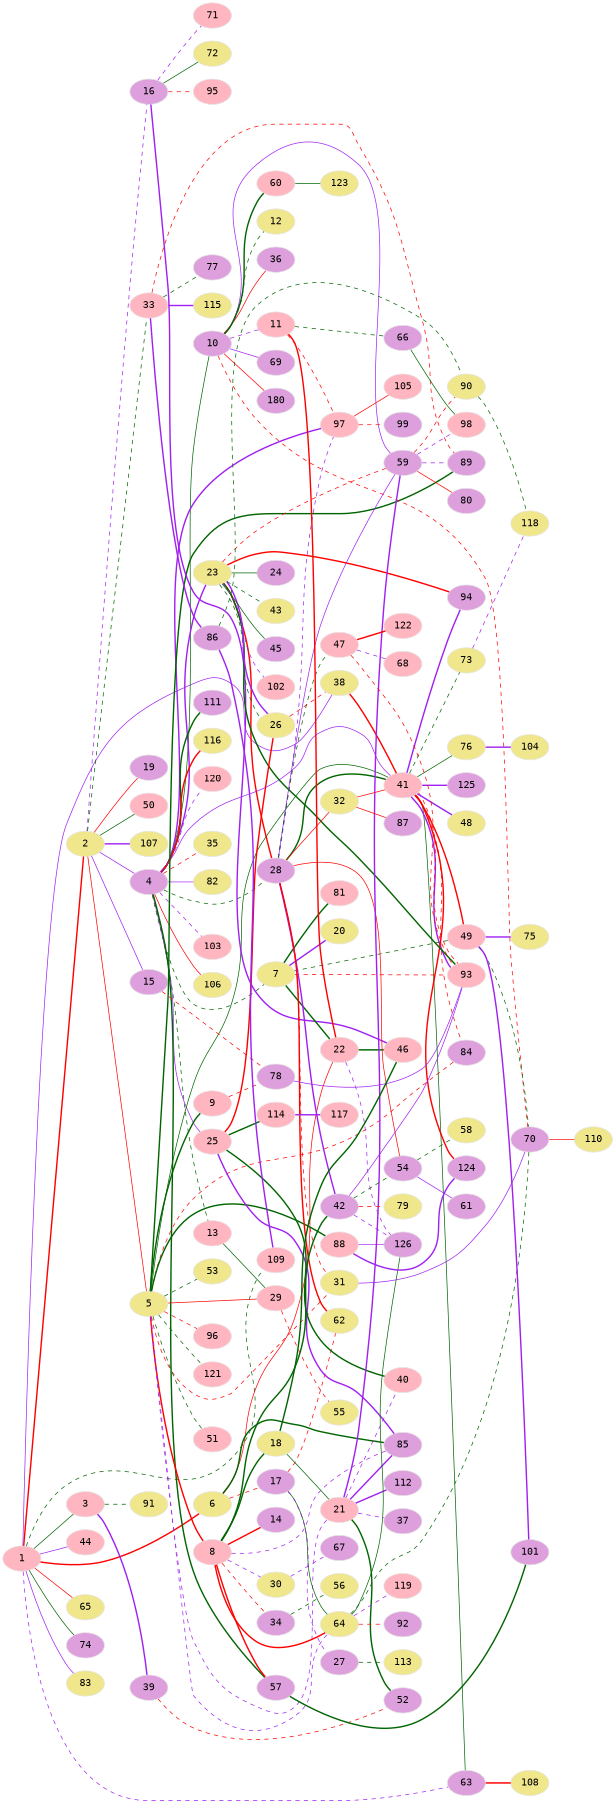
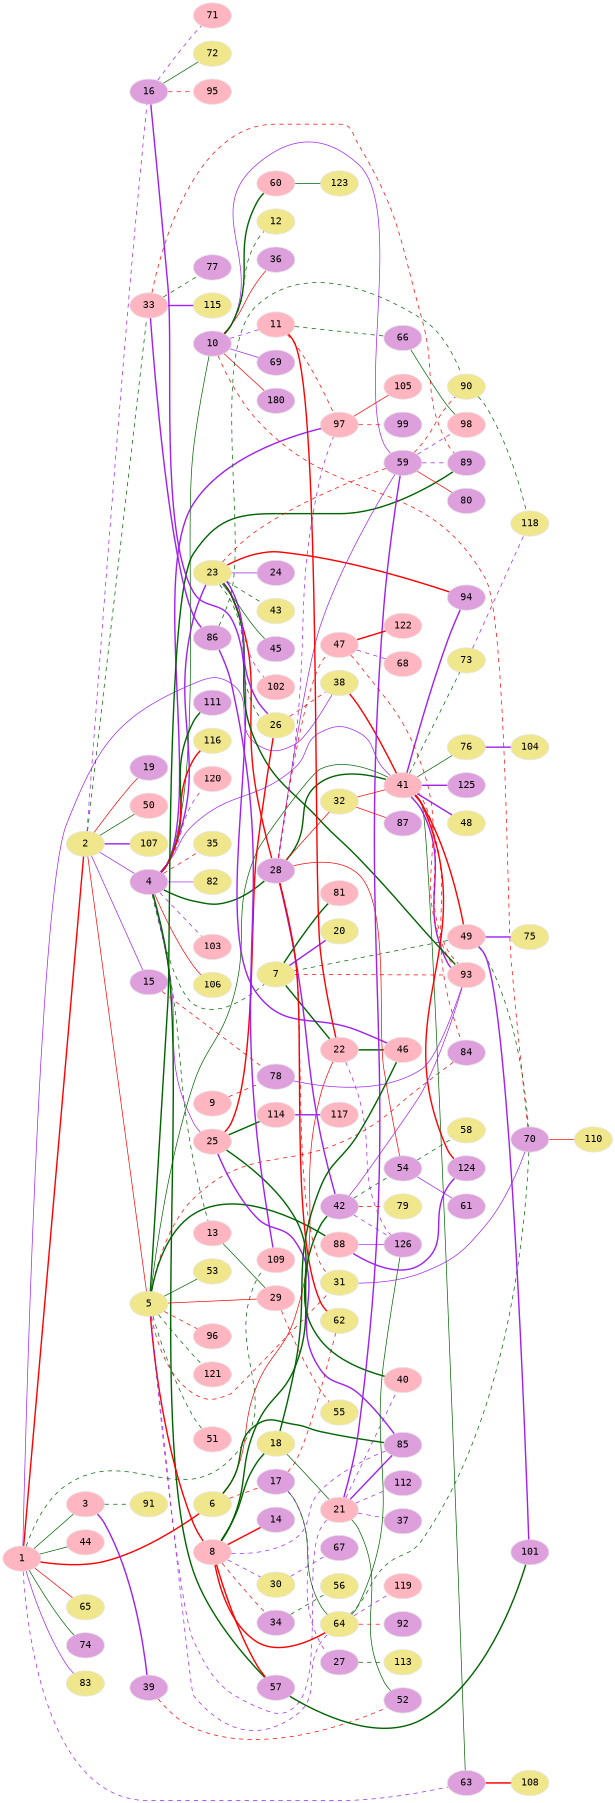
edge "23" -- "24": color darkgreen -> purple
edge "47" -- "28": color darkgreen -> red
edge "28" -- "4": style dashed -> bold
edge "9" -- "5": removed
edge "53" -- "5": style dashed -> solid
edge "112" -- "21": style bold -> dashed
edge "44" -- "1": color purple -> darkgreen
edge "21" -- "52": style bold -> solid
